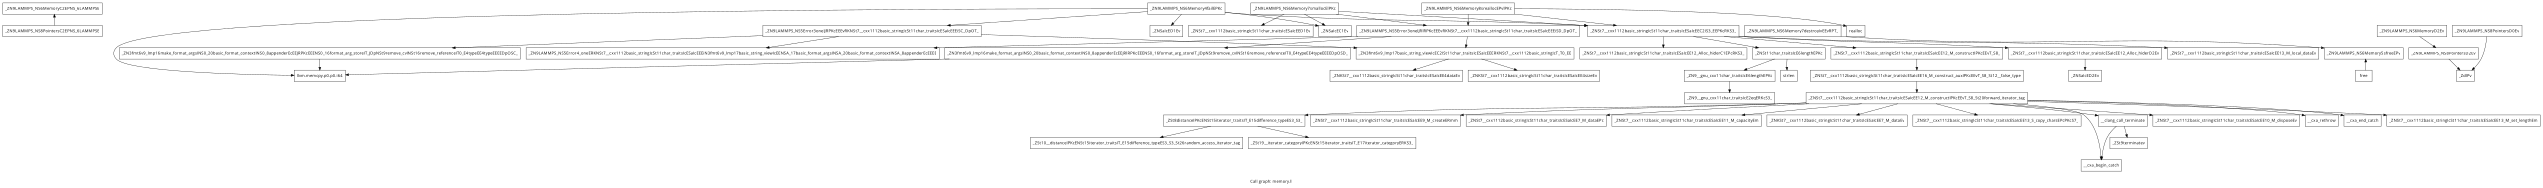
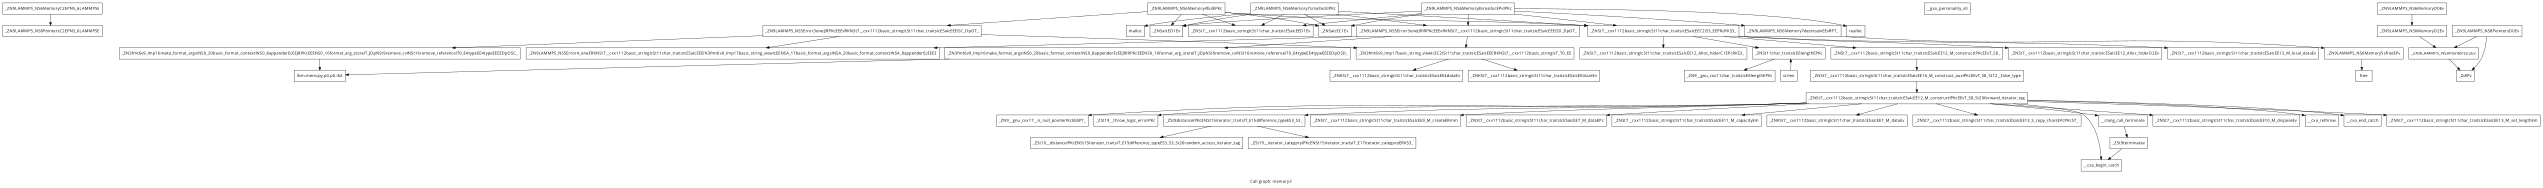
node "__gxx_personality_v0": added
node "_ZN9LAMMPS_NS6MemoryD0Ev": added
edge "_ZN9LAMMPS_NS6Memory4failEPKc" -> "llvm.memcpy.p0.p0.i64": now "_ZN9LAMMPS_NS6Memory4failEPKc" -> "_ZNSt7__cxx1112basic_stringIcSt11char_traitsIcESaIcEED1Ev"
edge "_ZN9LAMMPS_NS6Memory8sreallocEPvlPKc" -> "_ZNSaIcED1Ev": added
edge "_ZN9LAMMPS_NS6Memory8sreallocEPvlPKc" -> "_ZN9LAMMPS_NS6Memory7destroyIvEEvRPT_": added
edge "_ZN9LAMMPS_NS6Memory7smallocElPKc" -> "_ZNSaIcED1Ev": added
edge "_ZN9LAMMPS_NS8PointersC2EPNS_6LAMMPSE" -> "_ZN9LAMMPS_NS6MemoryC2EPNS_6LAMMPSE": reversed
edge "_ZN9LAMMPS_NS6Memory8sreallocEPvlPKc" -> "_ZNSt7__cxx1112basic_stringIcSt11char_traitsIcESaIcEED1Ev": added
edge "_ZN9LAMMPS_NS6Memory8sreallocEPvlPKc" -> "_ZNSaIcEC1Ev": added
node "malloc": added
edge "_ZN9LAMMPS_NS8PointersD0Ev" -> "_ZN9LAMMPS_NS8PointersD2Ev": added
edge "_ZNSt11char_traitsIcE6lengthEPKc" -> "strlen": reversed
edge "free" -> "_ZN9LAMMPS_NS6Memory5sfreeEPv": reversed
node "_ZNSaIcED2Ev": removed
node "_ZN9__gnu_cxx11char_traitsIcE2eqERKcS3_": removed
node "_ZN9__gnu_cxx17__is_null_pointerIKcEEbPT_": added
node "_ZSt19__throw_logic_errorPKc": added
edge "__clang_call_terminate" -> "__cxa_begin_catch": now "_ZSt9terminatev" -> "__cxa_begin_catch"
